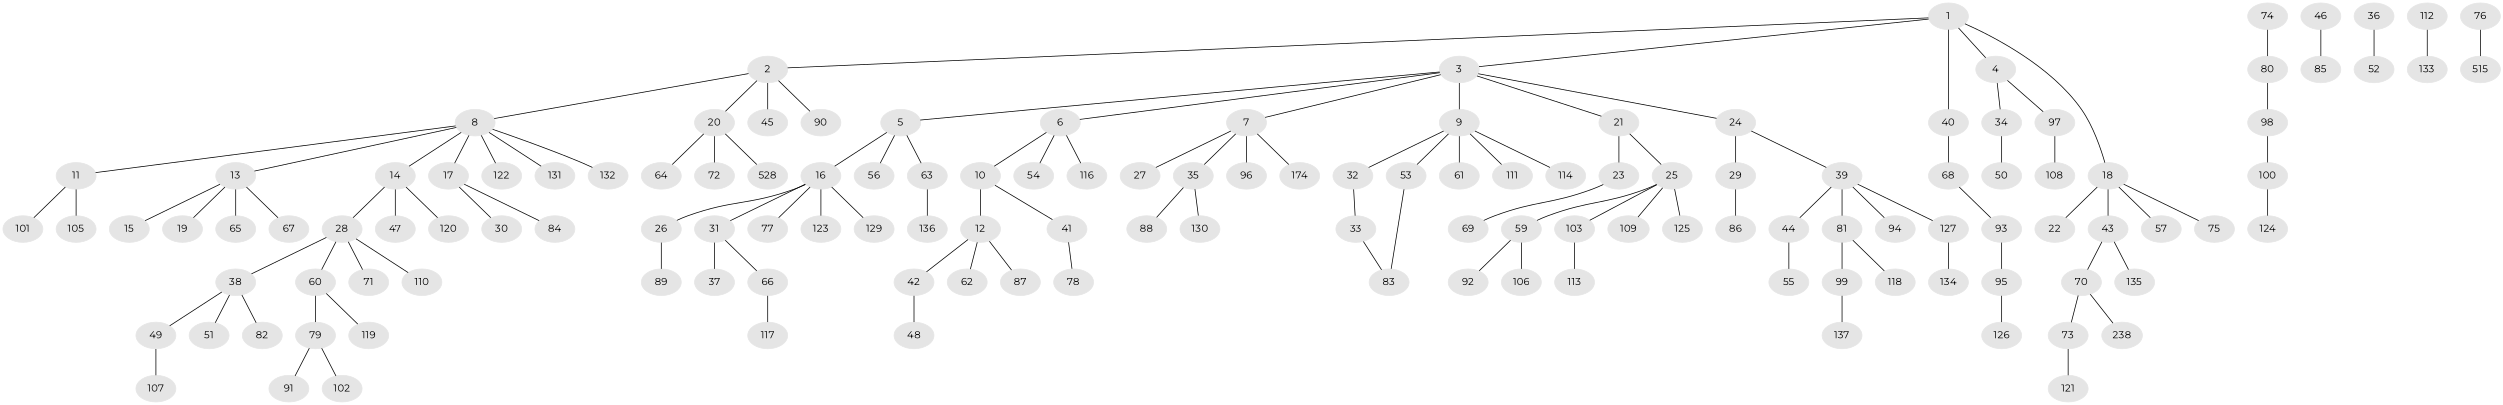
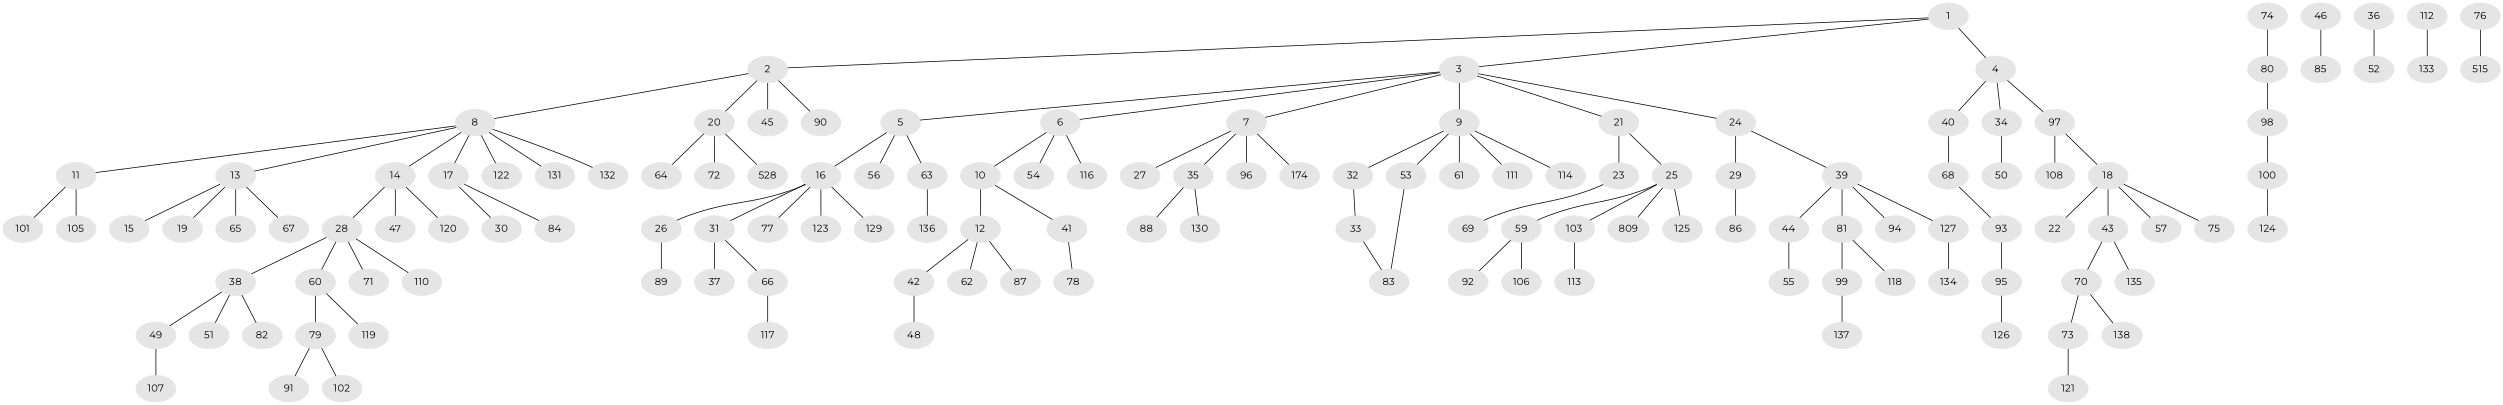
edge "1" -- "40": now "4" -- "40"
edge "1" -- "18": now "97" -- "18"
node "109": label "109" -> "809"
node "238": label "238" -> "138"
